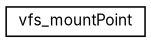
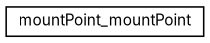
node "vfs_mountPoint": label "vfs_mountPoint" -> "mountPoint_mountPoint"
